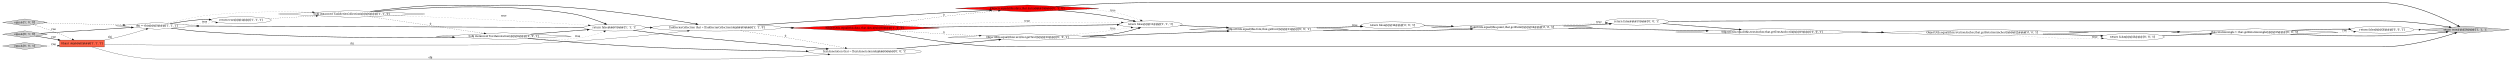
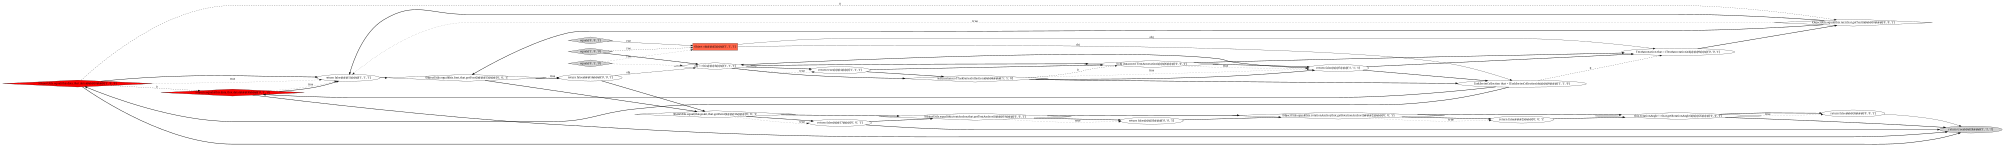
edge "obj == this@@@3@@@['1', '1', '1']" -> "!(obj instanceof TaskSeriesCollection)@@@6@@@['1', '1', '0']": style dotted -> bold
edge "return true@@@4@@@['1', '1', '1']" -> "!(obj instanceof TaskSeriesCollection)@@@6@@@['1', '1', '0']": style dashed -> bold
edge "equals['1', '0', '0']" -> "obj == this@@@3@@@['1', '1', '1']": style dashed -> bold
edge "equals['0', '1', '0']" -> "obj == this@@@3@@@['1', '1', '1']": style bold -> dotted
node "return true@@@28@@@['1', '1', '1']": shape diamond -> ellipse
edge "Object obj@@@2@@@['1', '1', '1']" -> "obj == this@@@3@@@['1', '1', '1']": now "return false@@@14@@@['0', '0', '1']" -> "obj == this@@@3@@@['1', '1', '1']"
edge "equals['0', '1', '0']" -> "Object obj@@@2@@@['1', '1', '1']": style bold -> dotted
edge "equals['0', '0', '1']" -> "Object obj@@@2@@@['1', '1', '1']": style dotted -> solid
edge "return true@@@4@@@['1', '1', '1']" -> "!(obj instanceof TextAnnotation)@@@6@@@['0', '0', '1']": added
node "return false@@@20@@@['0', '0', '1']": added
